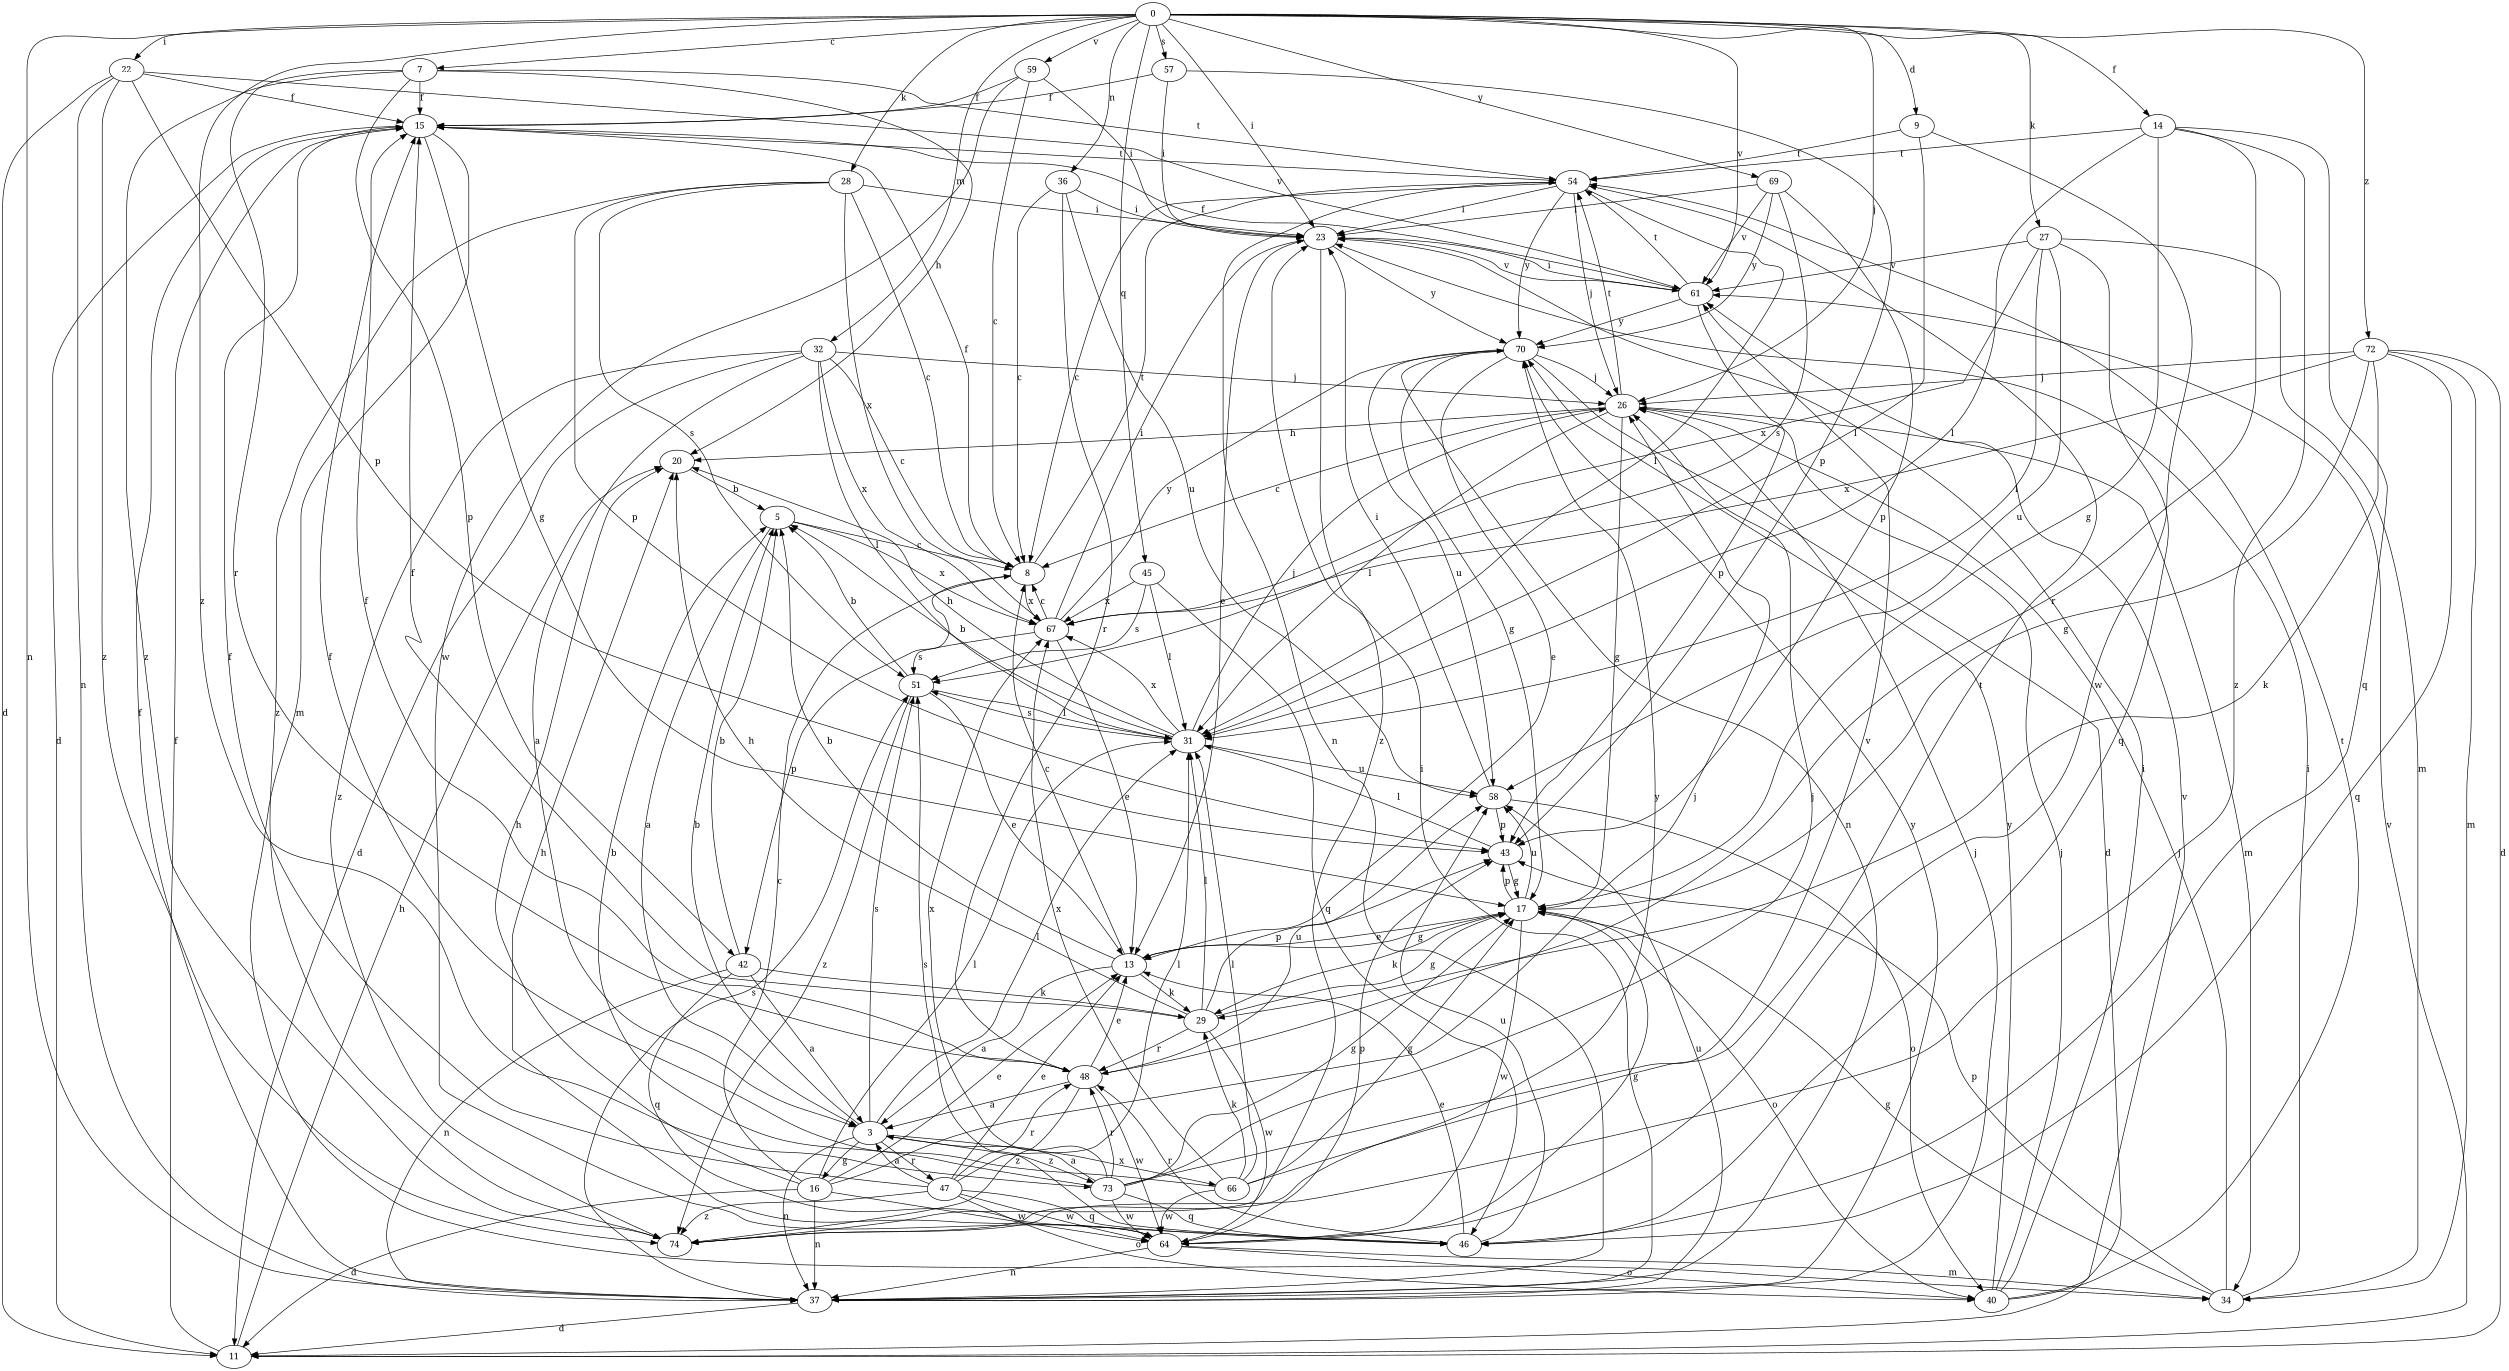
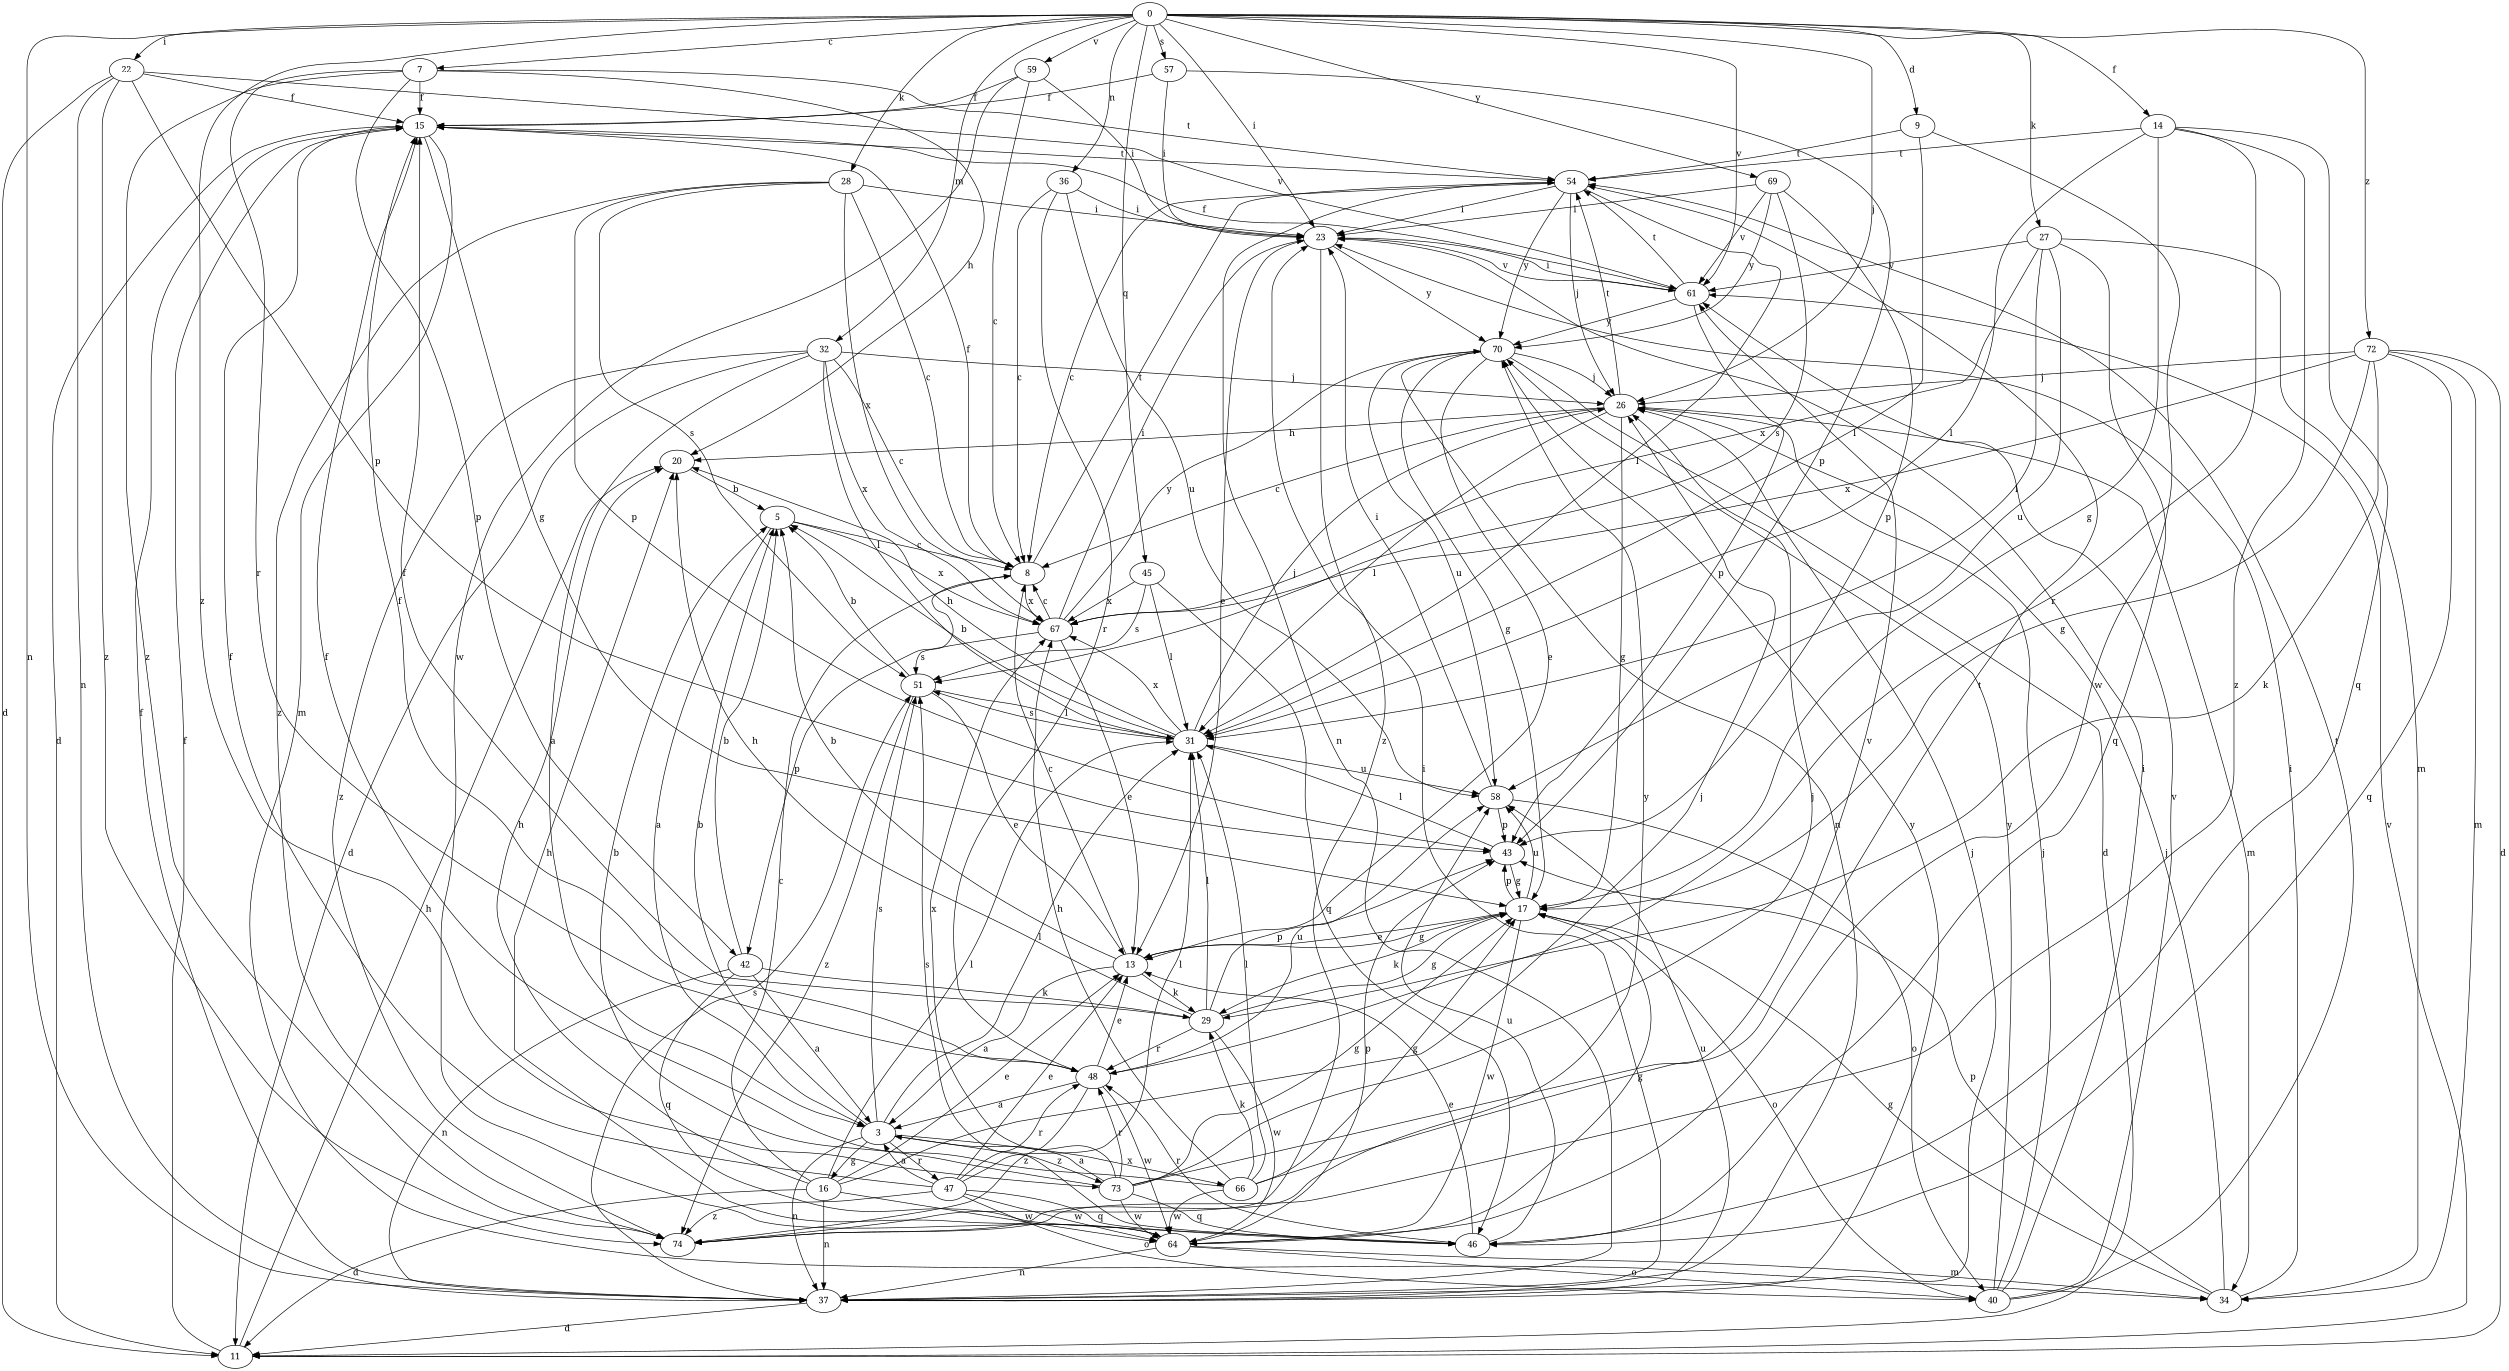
edge "66" -> "67": label "x" -> "h"
